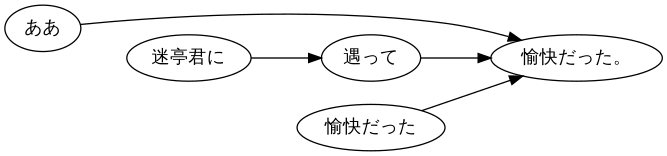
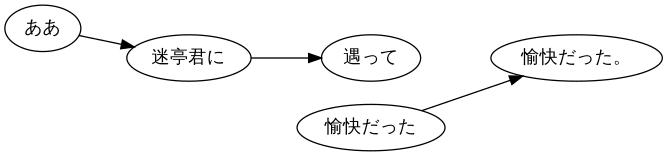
edge "ああ" -> "愉快だった。": now "ああ" -> "迷亭君に"
edge "遇って" -> "愉快だった。": removed
